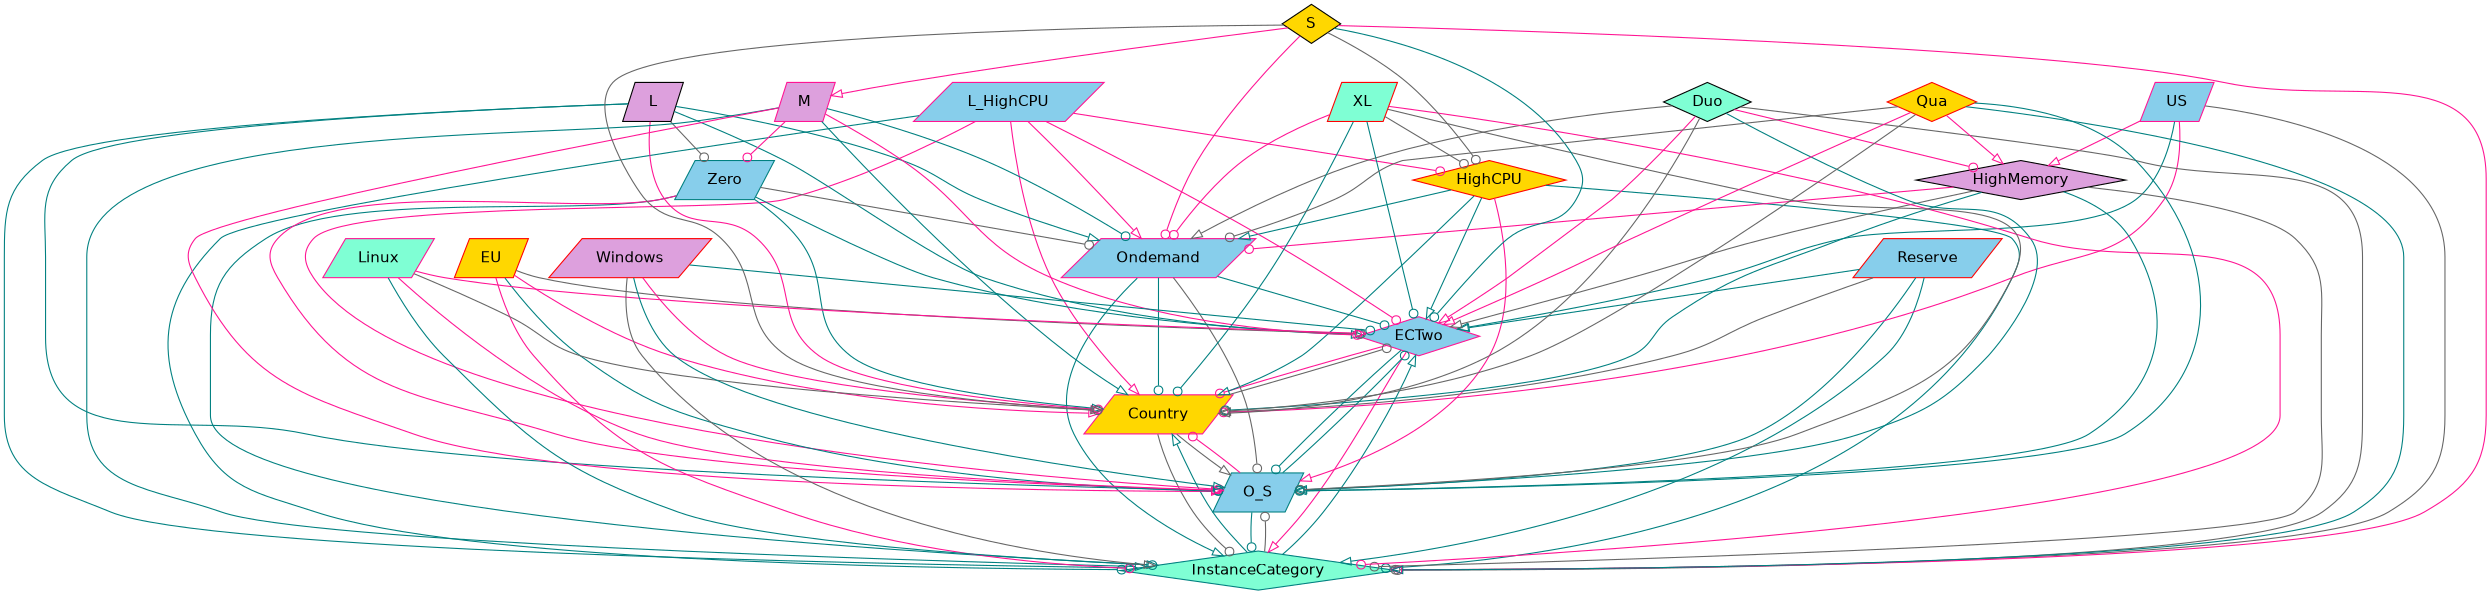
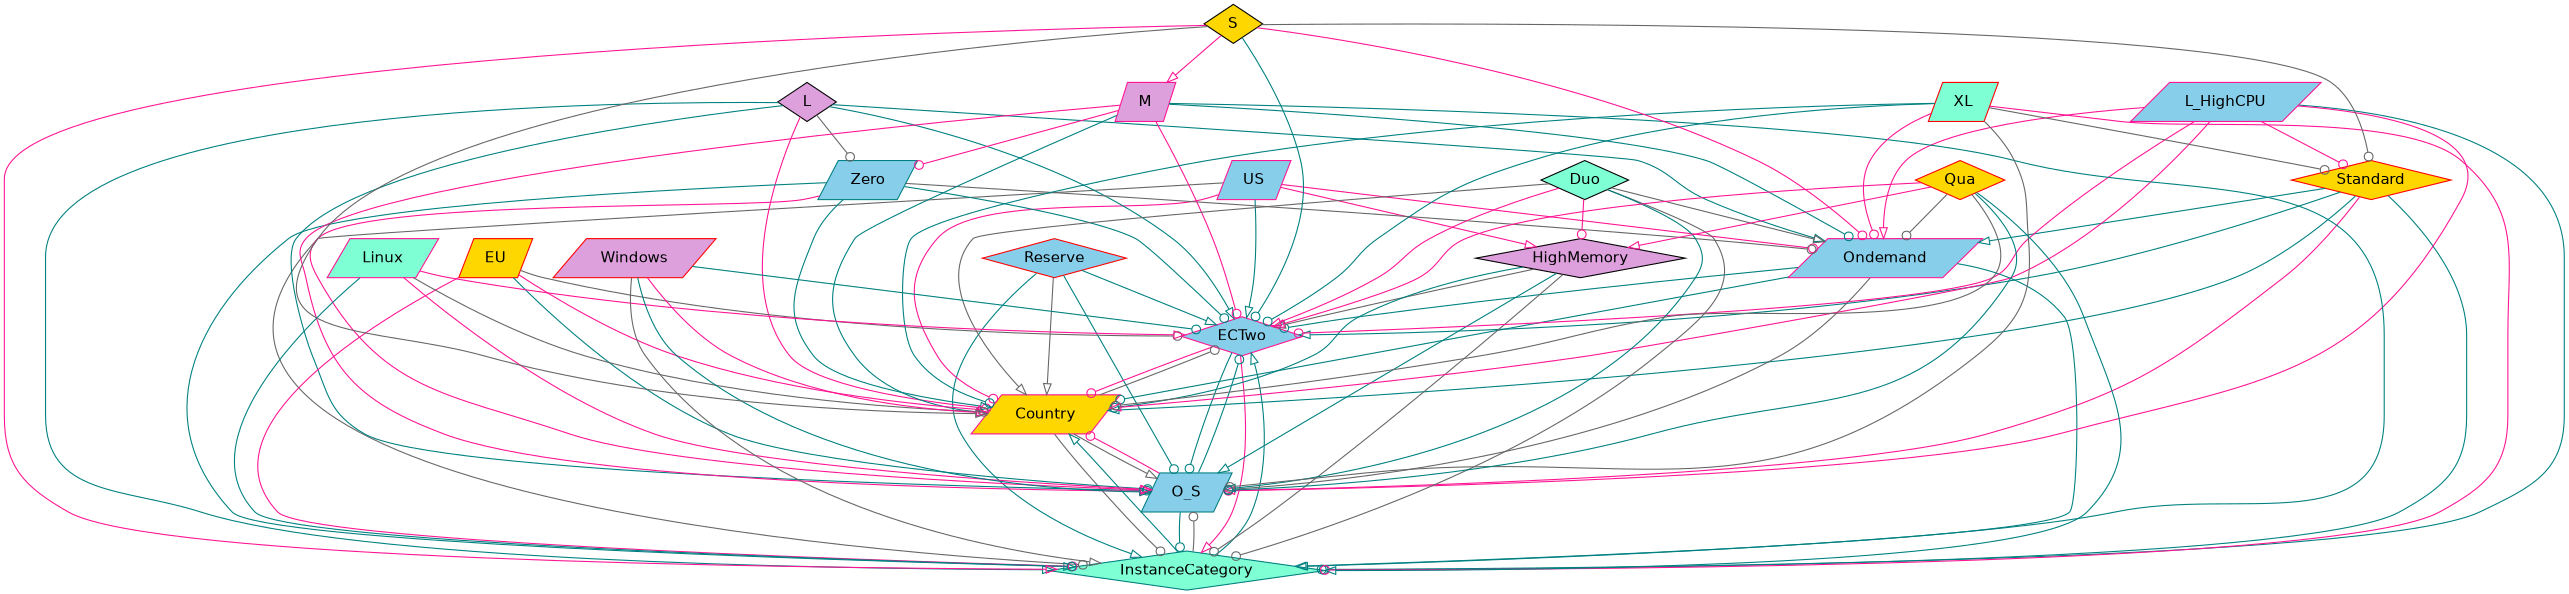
node "L": shape parallelogram -> diamond
node "HighCPU": label "HighCPU" -> "Standard"
edge "HighMemory" -> "Ondemand": now "US" -> "Ondemand"
node "Reserve": shape parallelogram -> diamond
